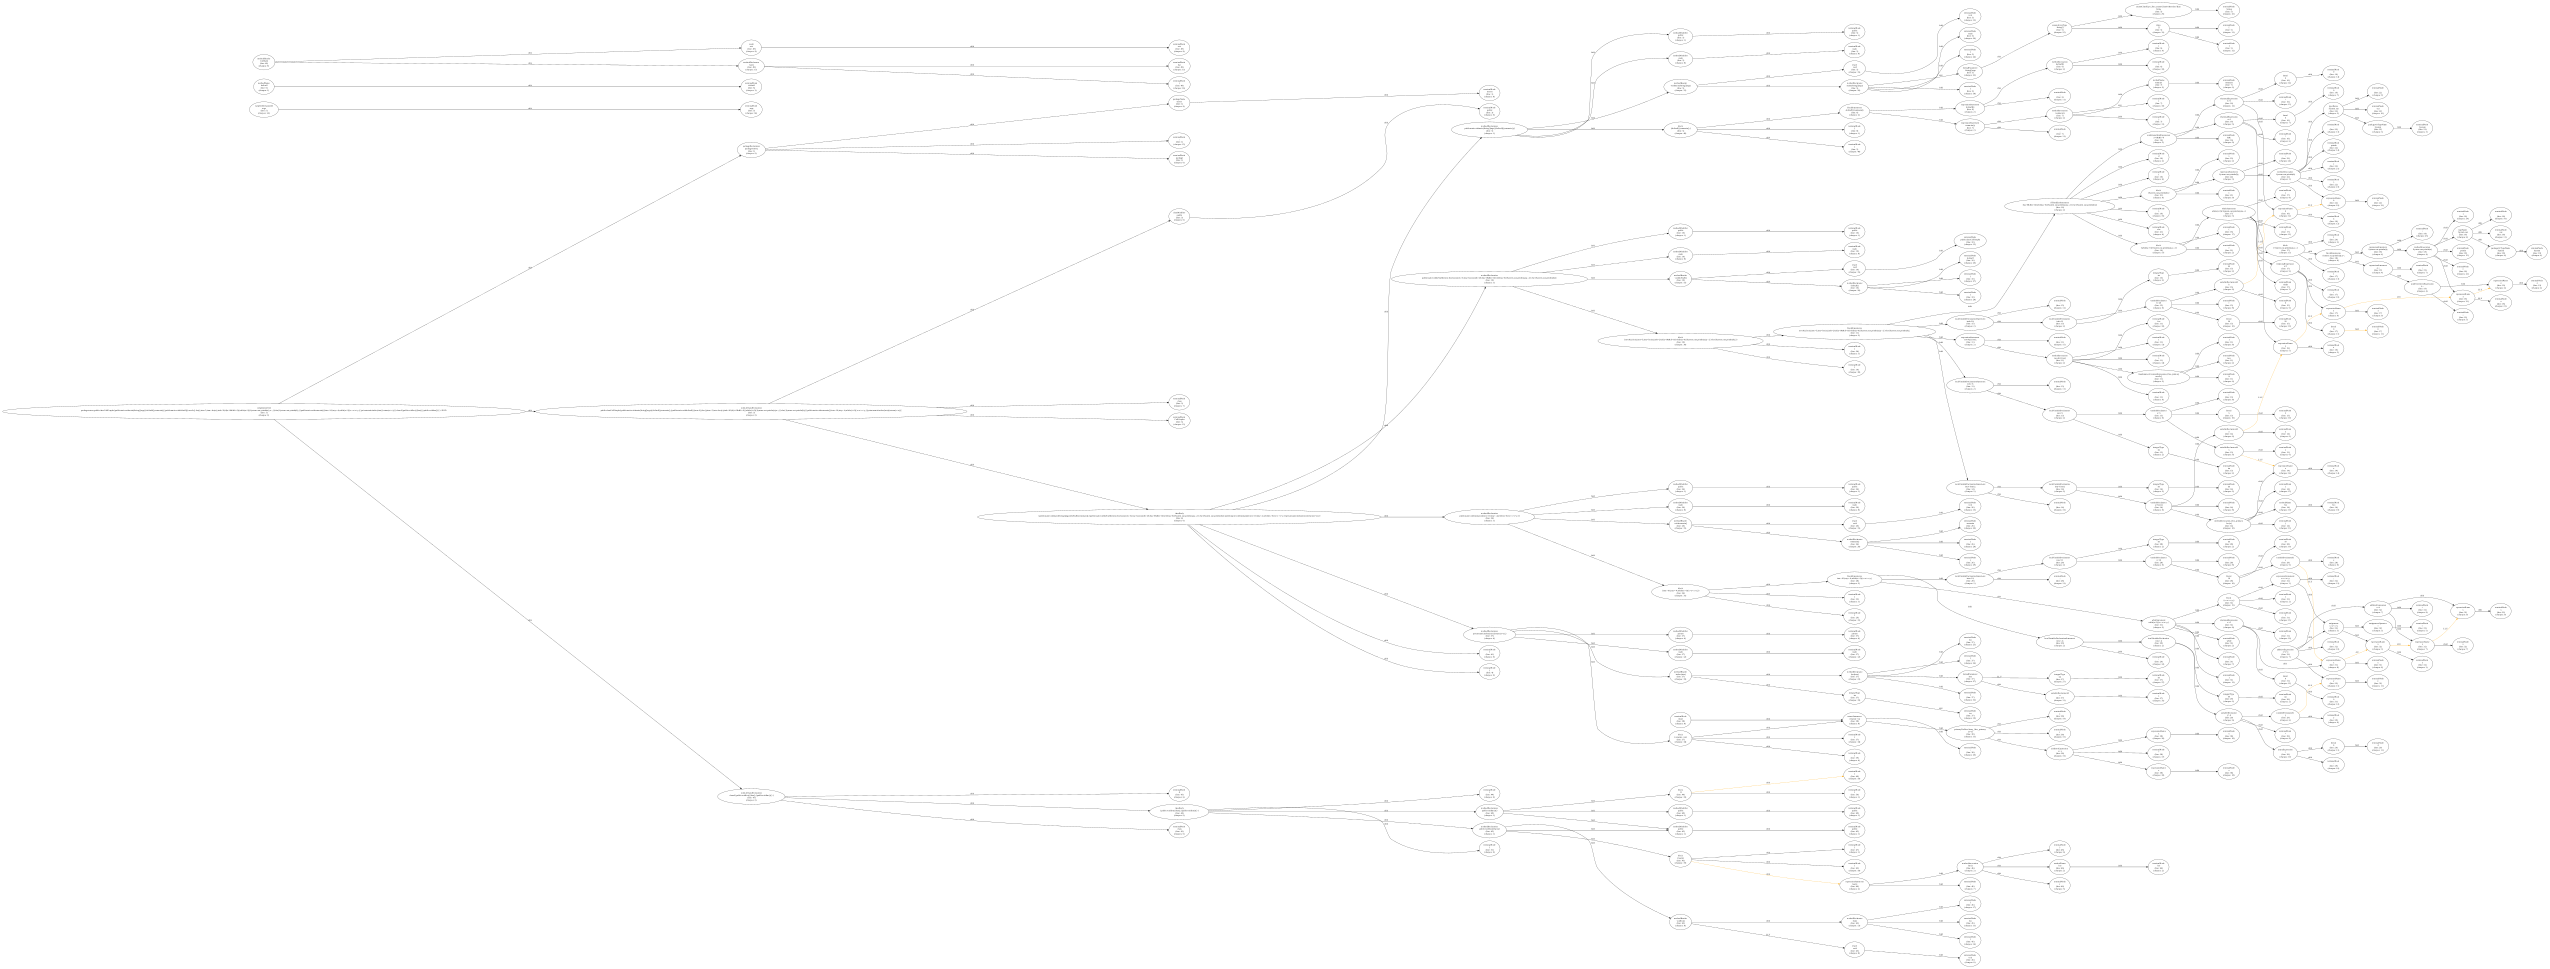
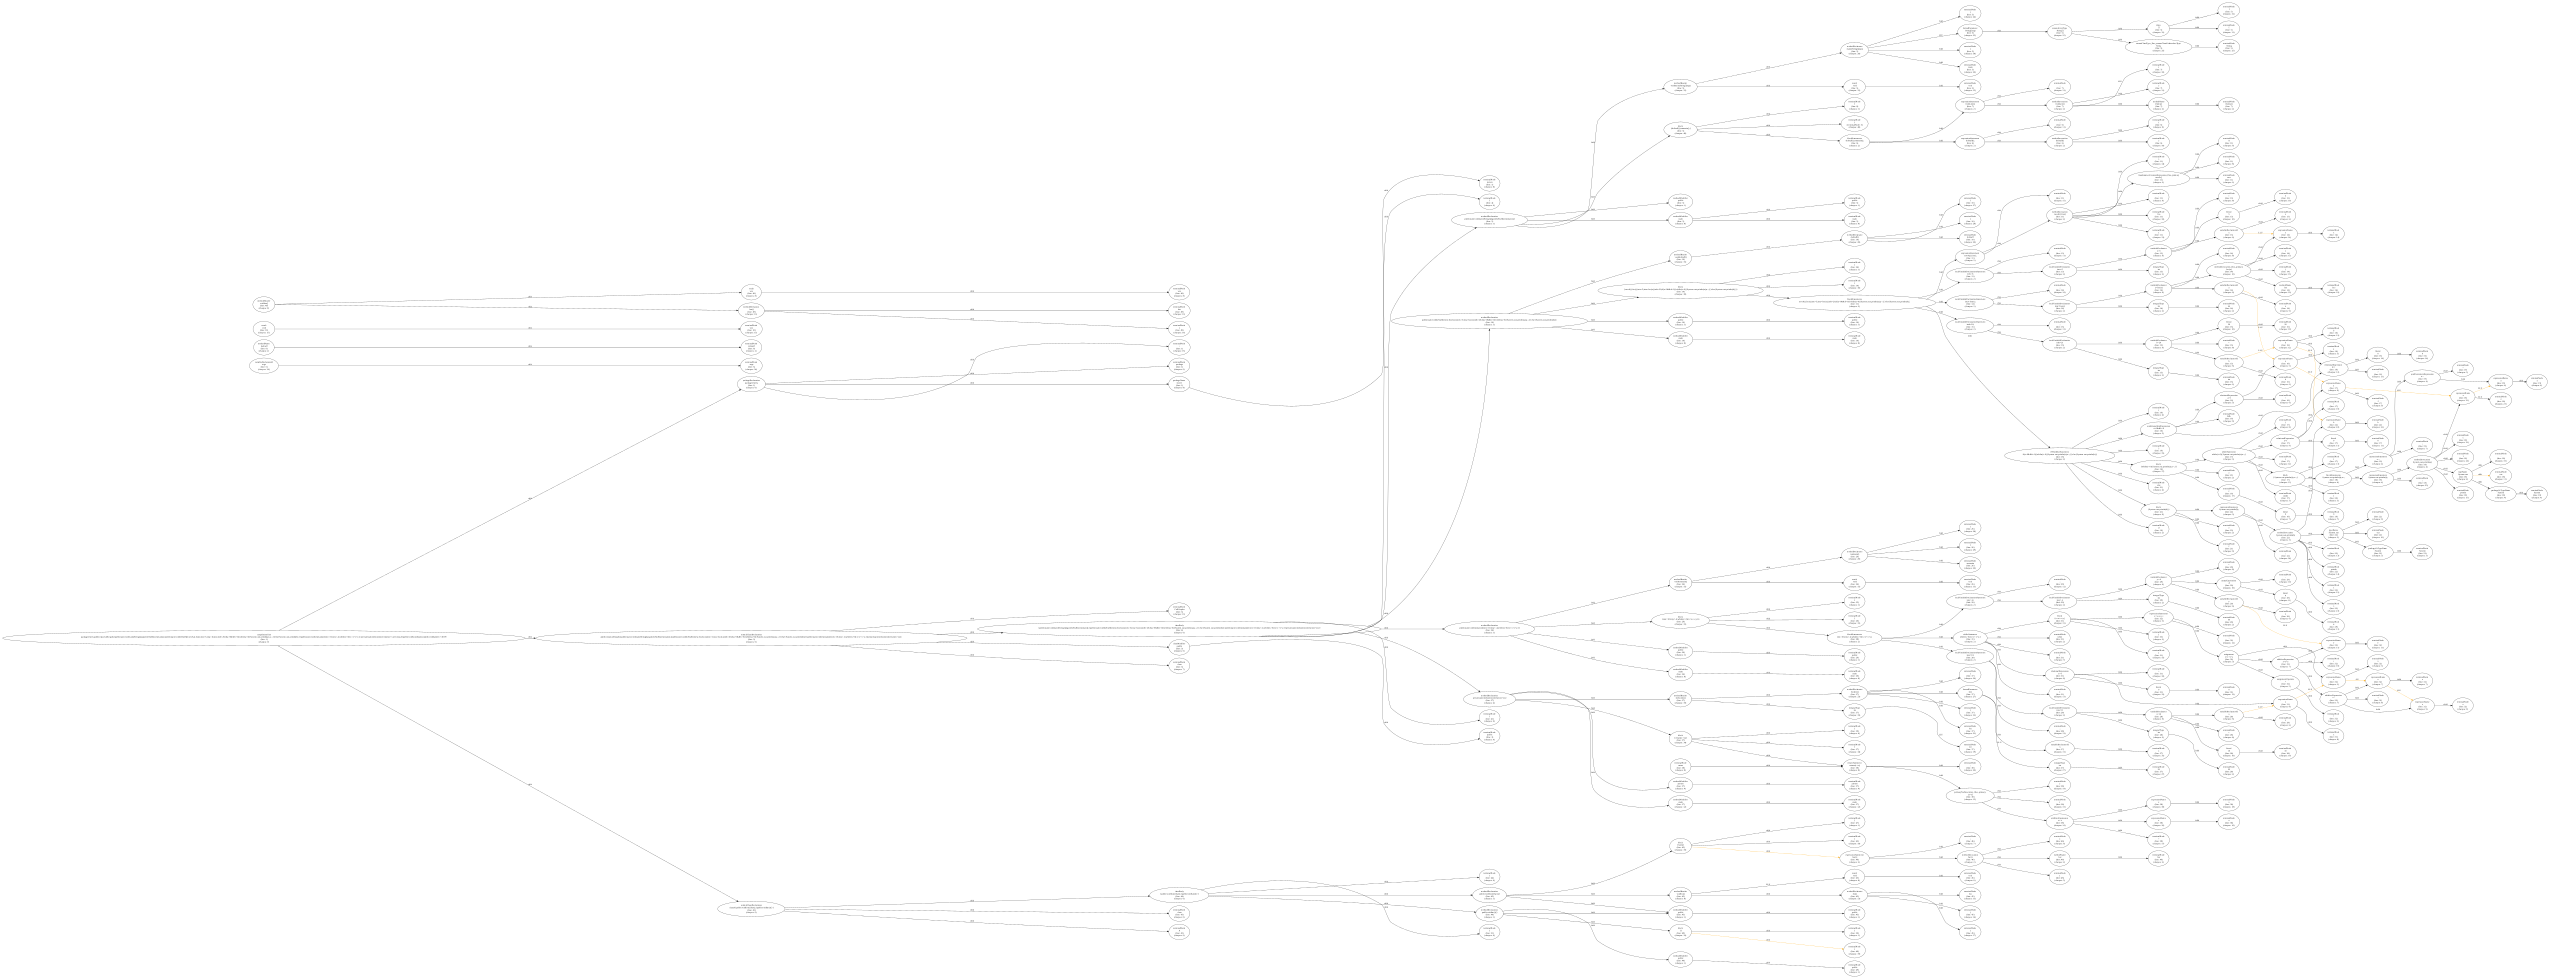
edge "methodModifier public (line: 5) (charpos: 1)" -> "terminalNode public (line: 5) (charpos: 1)": now "methodModifier static (line: 5) (charpos: 8)" -> "terminalNode public (line: 5) (charpos: 1)"
edge "relationalExpression a>0 (line: 16) (charpos: 5)" -> "literal 0 (line: 16) (charpos: 7)": now "terminalNode { (line: 16) (charpos: 17)" -> "literal 0 (line: 16) (charpos: 7)"
node "terminalNode { (line: 5) (charpos: 40)": label "terminalNode { (line: 5) (charpos: 40)" -> "terminalNode { (terminalNode: 5) (charpos: 40)"
edge "relationalExpression b>0 (line: 16) (charpos: 12)" -> "expressionName b (line: 16) (charpos: 12)": reversed
edge "typeName System.out (line: 18) (charpos: 4)" -> "terminalNode out (line: 18) (charpos: 11)": color black -> orange
node "terminalNode publicclassCallGraphs (line: 10) (charpos: 15)": label "terminalNode publicclassCallGraphs (line: 10) (charpos: 15)" -> "terminalNode void (line: 10) (charpos: 15)"
edge "methodHeader voiddoStuff() (line: 10) (charpos: 15)" -> "result void (line: 10) (charpos: 15)": removed, label "child"
edge "literal 0 (line: 17) (charpos: 11)" -> "terminalNode 0 (line: 17) (charpos: 11)": color orange -> black
node "terminalNode int (line: 13) (charpos: 2)": removed
edge "literal 10 (line: 28) (charpos: 10)" -> "variableDeclaratorId x (line: 28) (charpos: 6)": now "variableDeclarator x=10 (line: 28) (charpos: 6)" -> "variableDeclaratorId x (line: 28) (charpos: 6)"
edge "additiveExpression x+x+y (line: 32) (charpos: 7)" -> "assignment x=x+x+y (line: 32) (charpos: 3)": reversed
